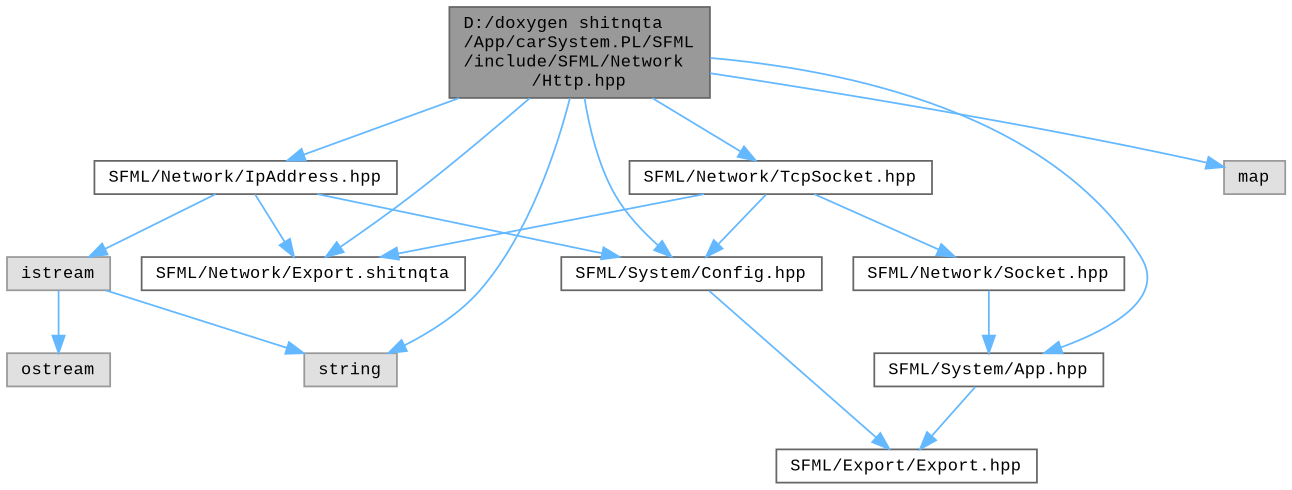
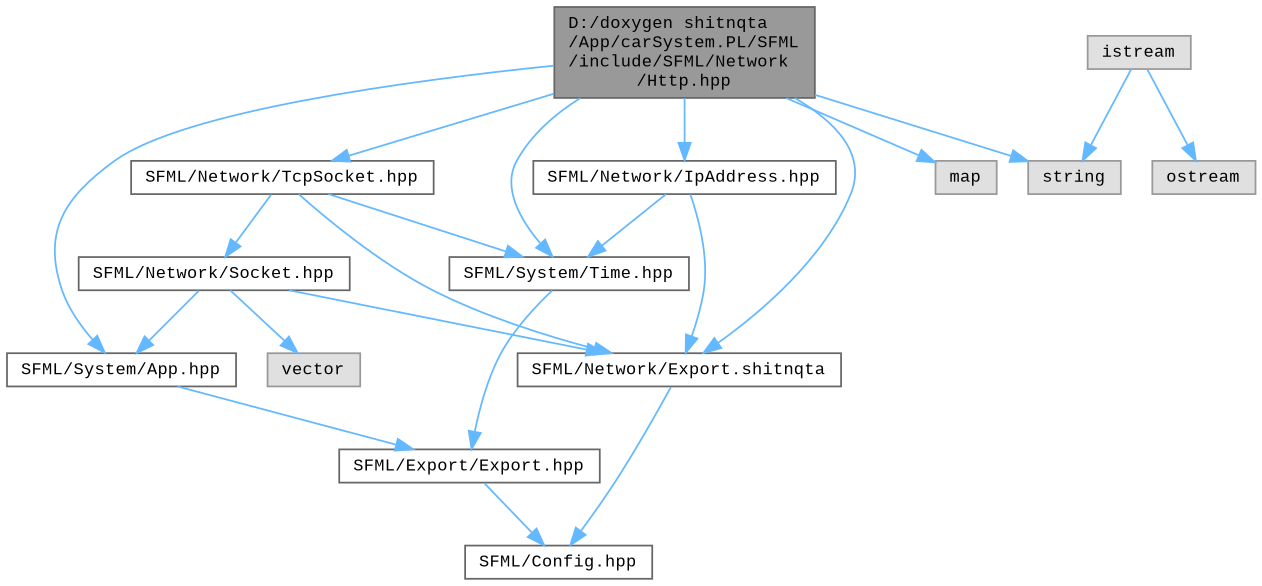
edge "SFML/Network/IpAddress.hpp" -> "istream": removed
node "SFML/System/Config.hpp": label "SFML/System/Config.hpp" -> "SFML/System/Time.hpp"
edge "SFML/Network/Socket.hpp" -> "SFML/Network/Export.shitnqta": added
node "vector": added
node "SFML/Config.hpp": added
